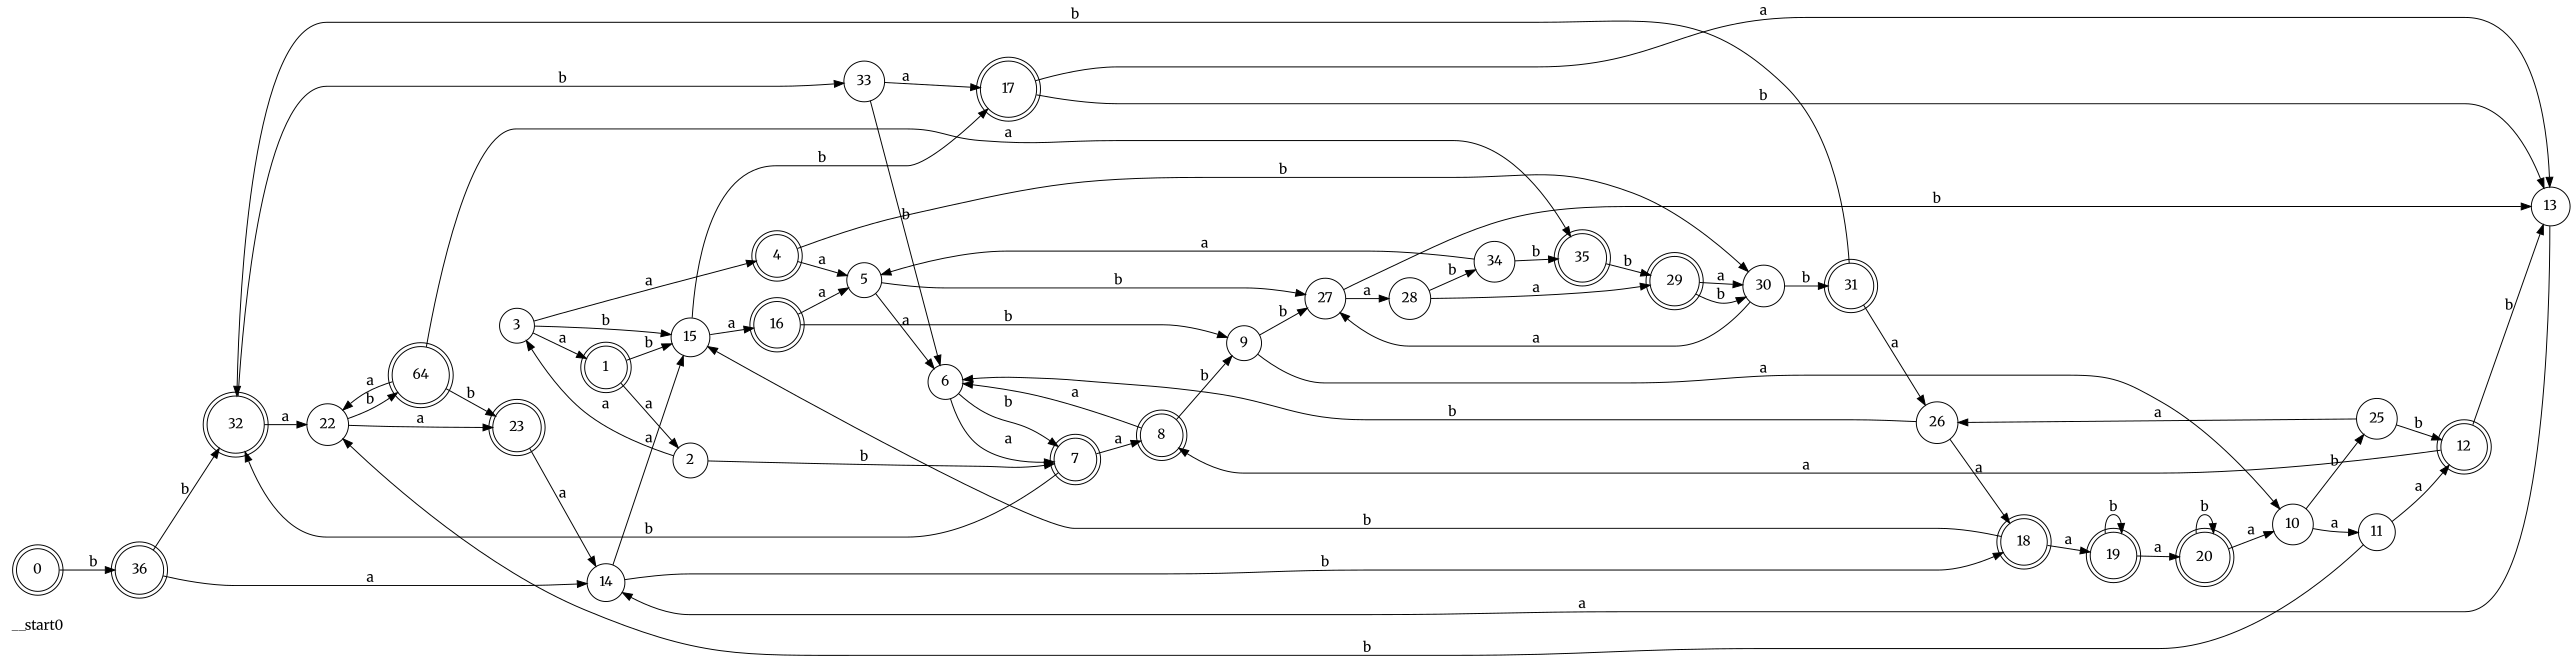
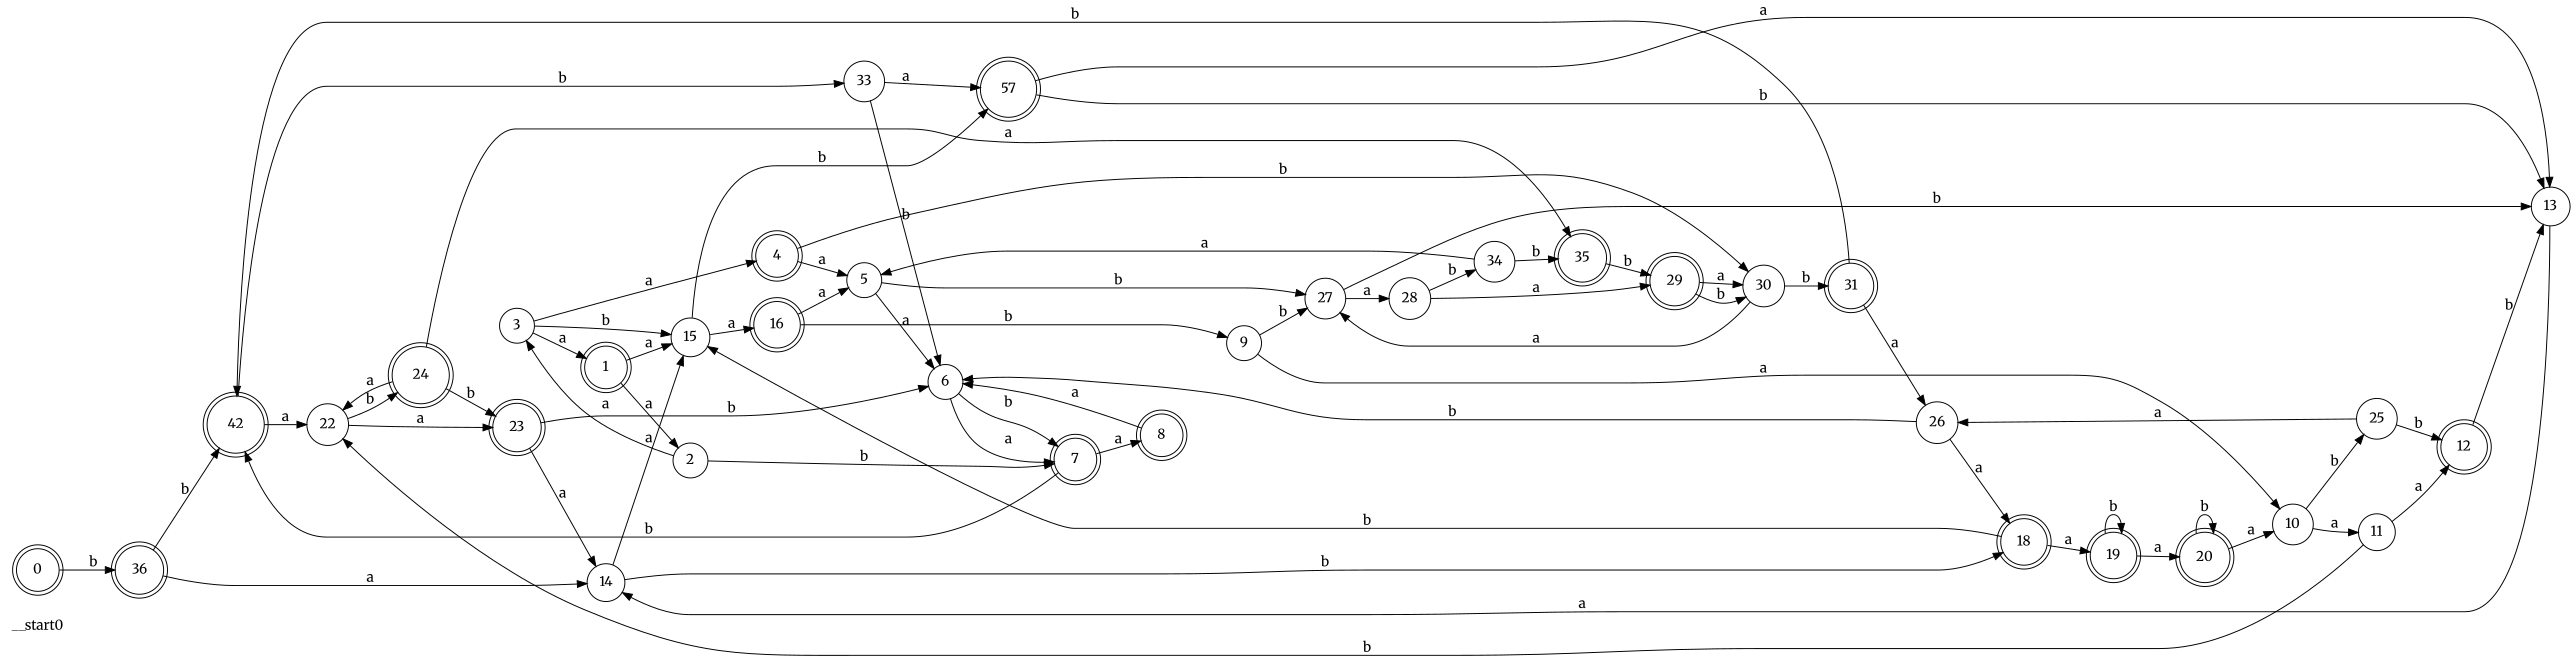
node "17": label "17" -> "57"
edge "1" -> "15": label "b" -> "a"
node "64": label "64" -> "24"
edge "8" -> "9": removed, label "b"
edge "23" -> "6": added, label "b"
node "32": label "32" -> "42"
edge "12" -> "8": removed, label "a"
